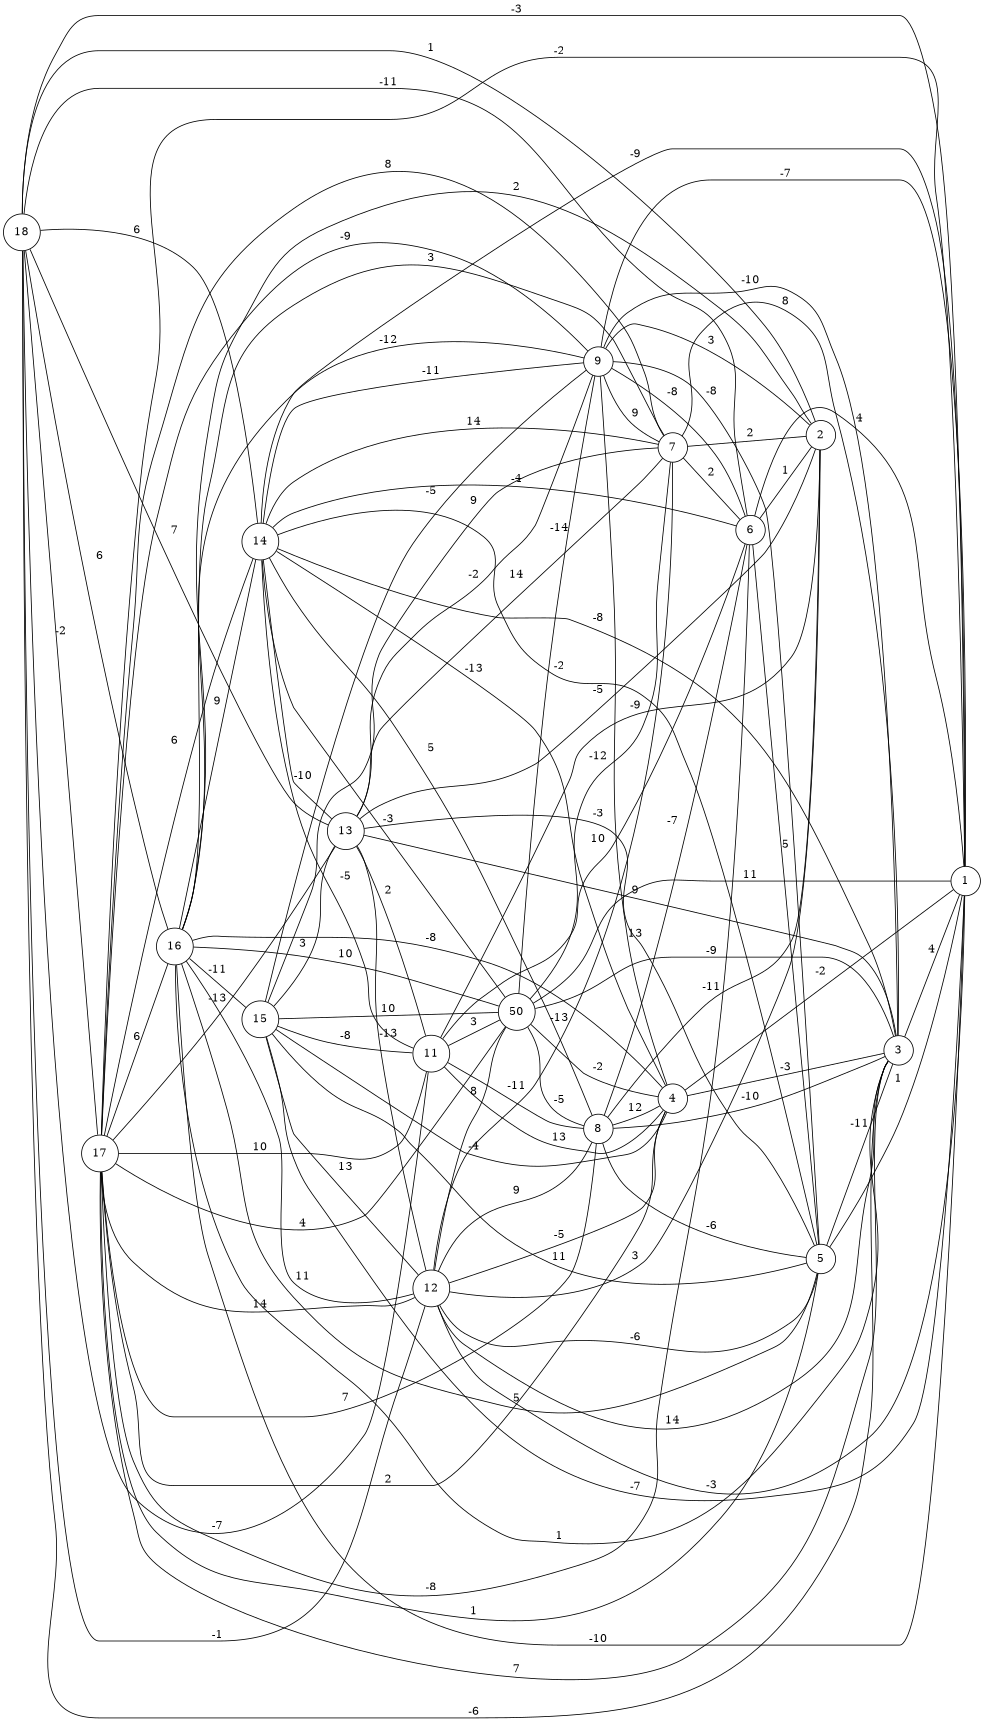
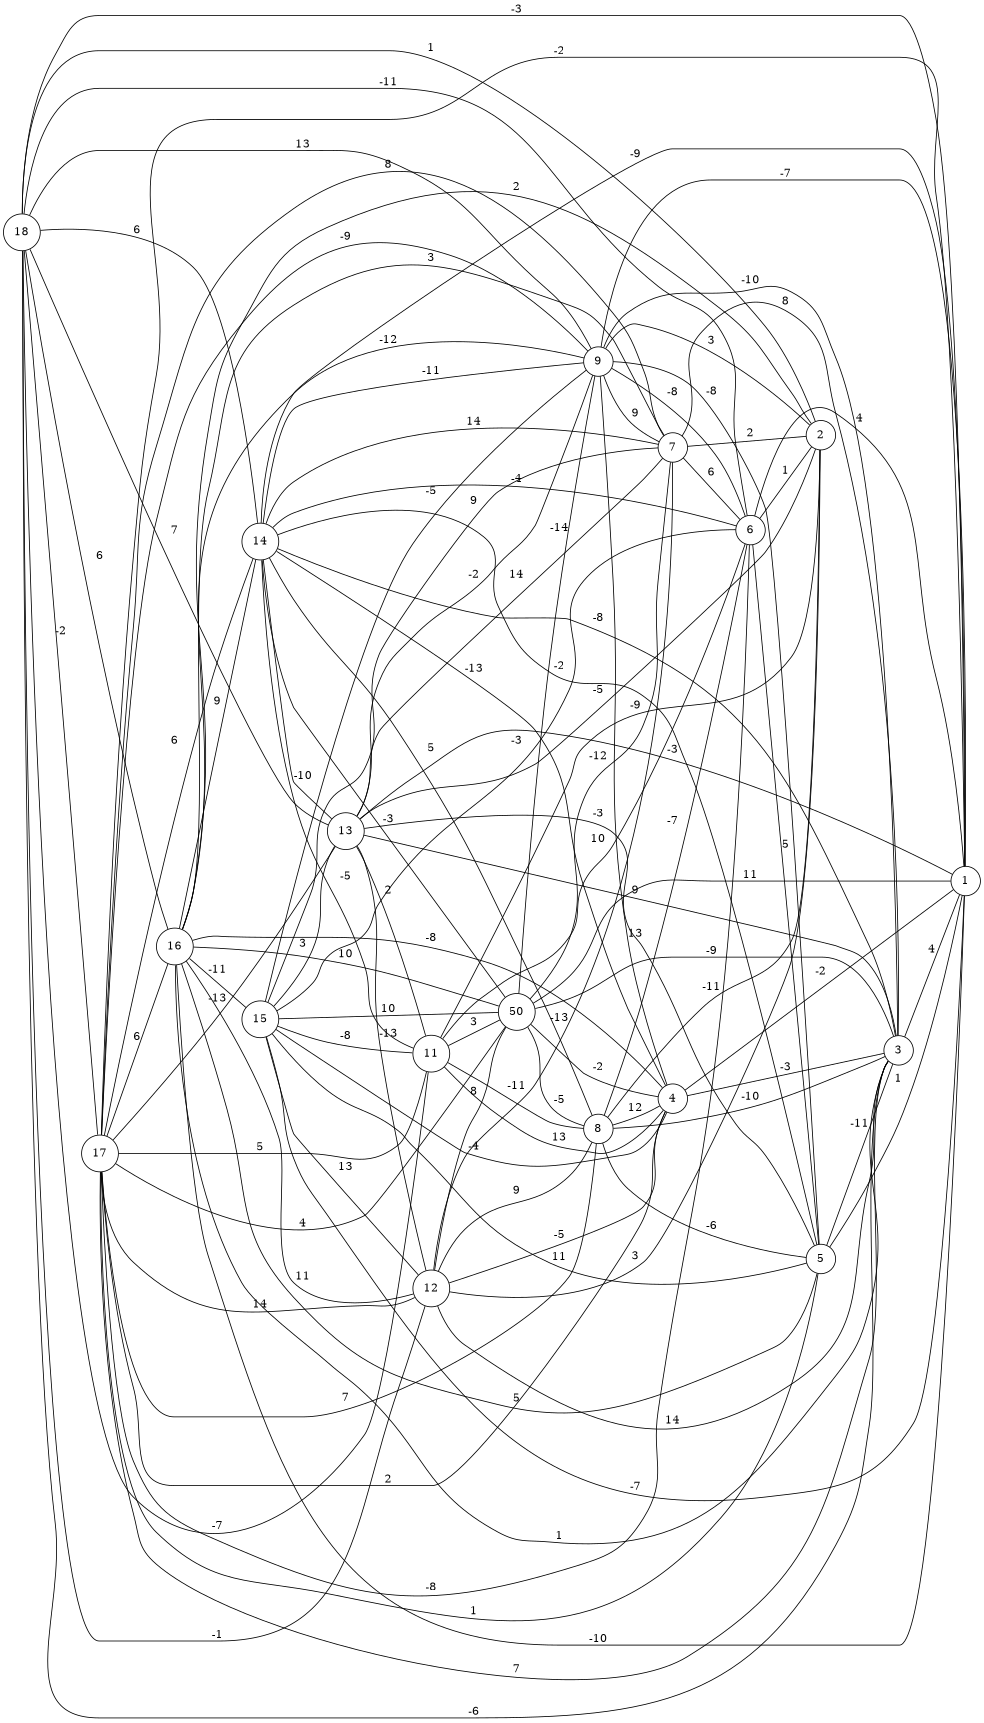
edge "18" -- "9": added, label "13"
edge "7" -- "6": label "2" -> "6"
edge "6" -- "15": added, label "-3"
edge "11" -- "17": label "10" -> "5"
edge "5" -- "12": removed, label "-6"
edge "1" -- "12": now "1" -- "13"
